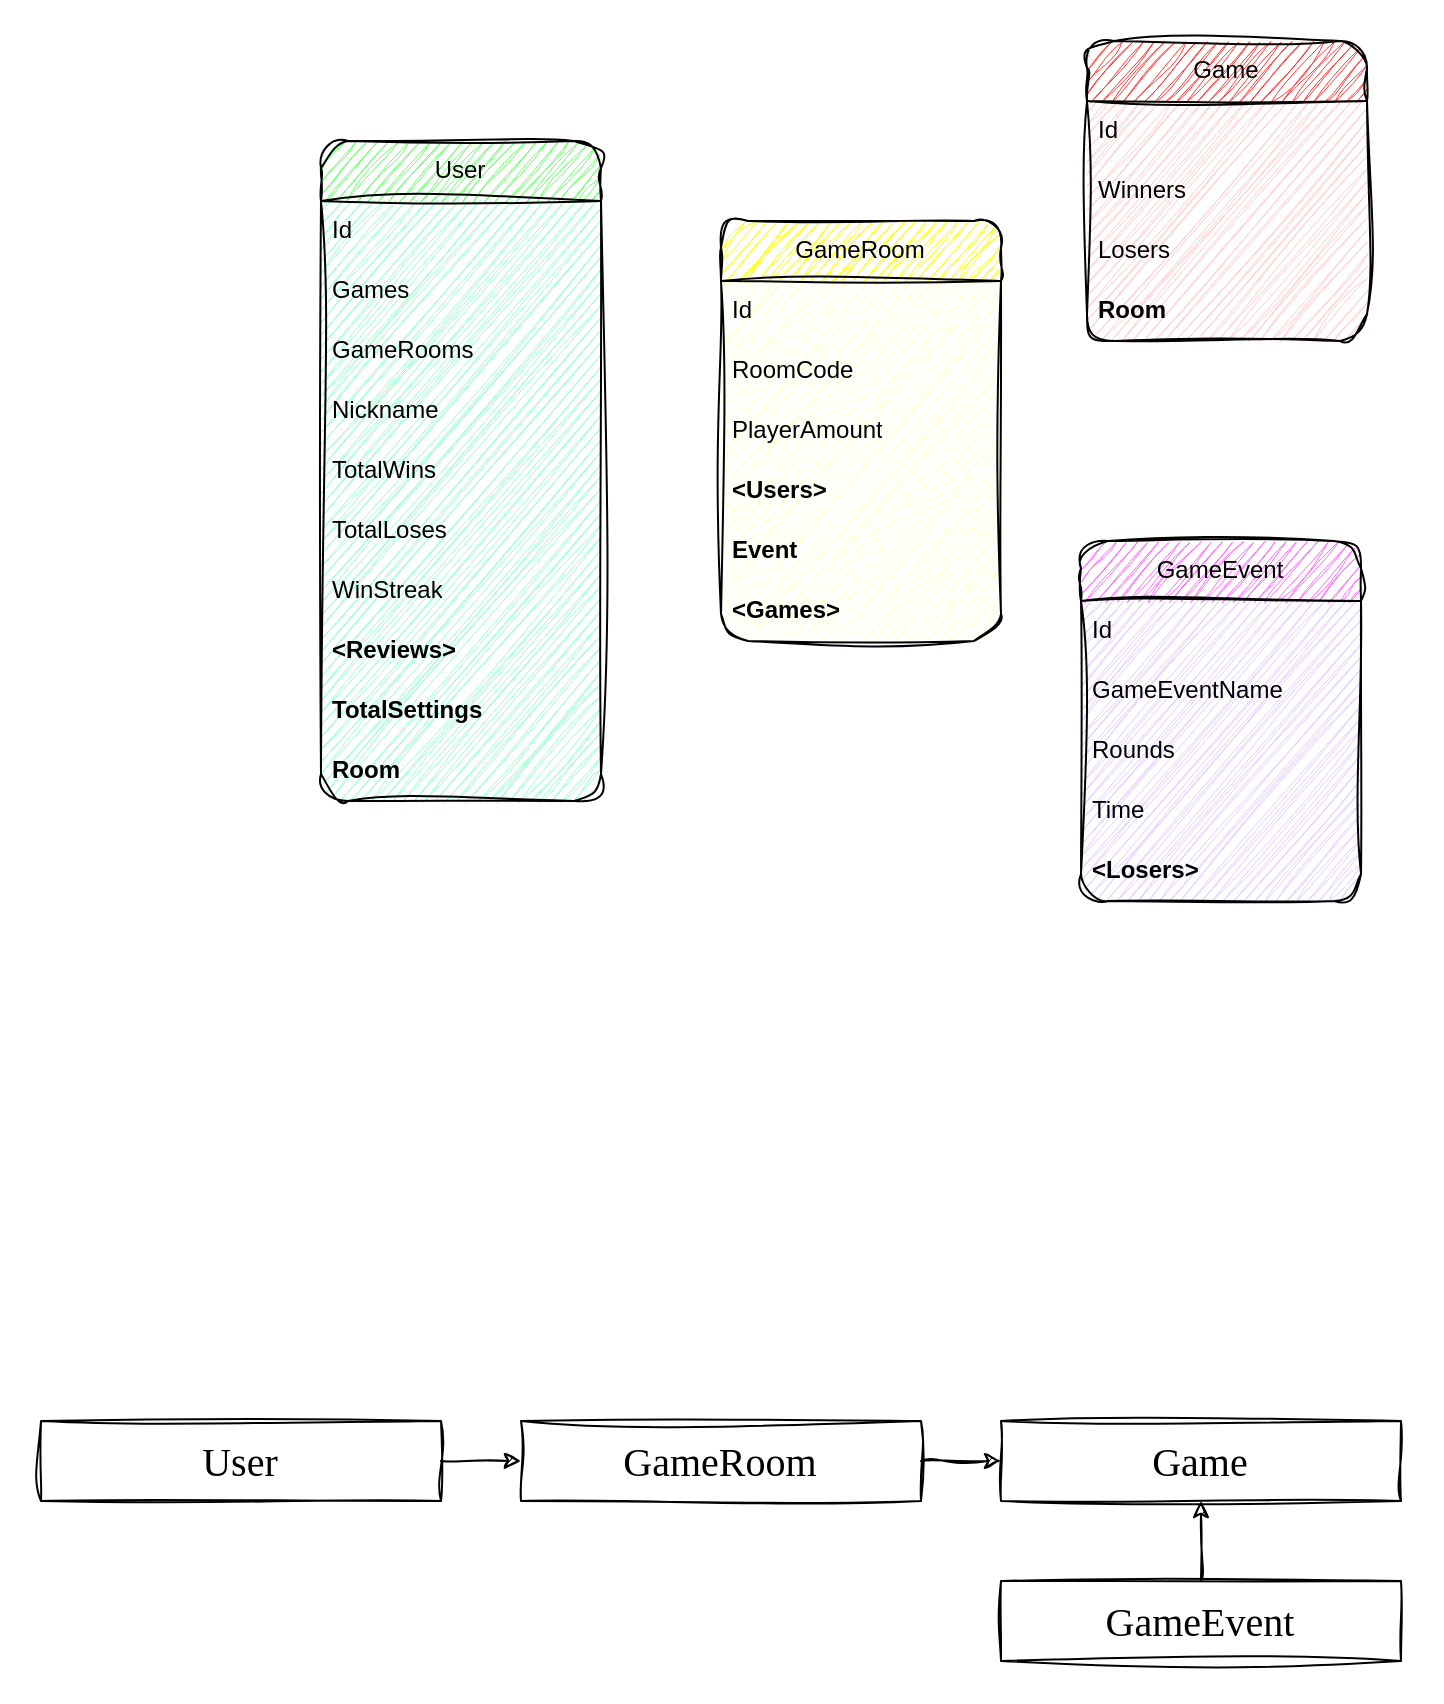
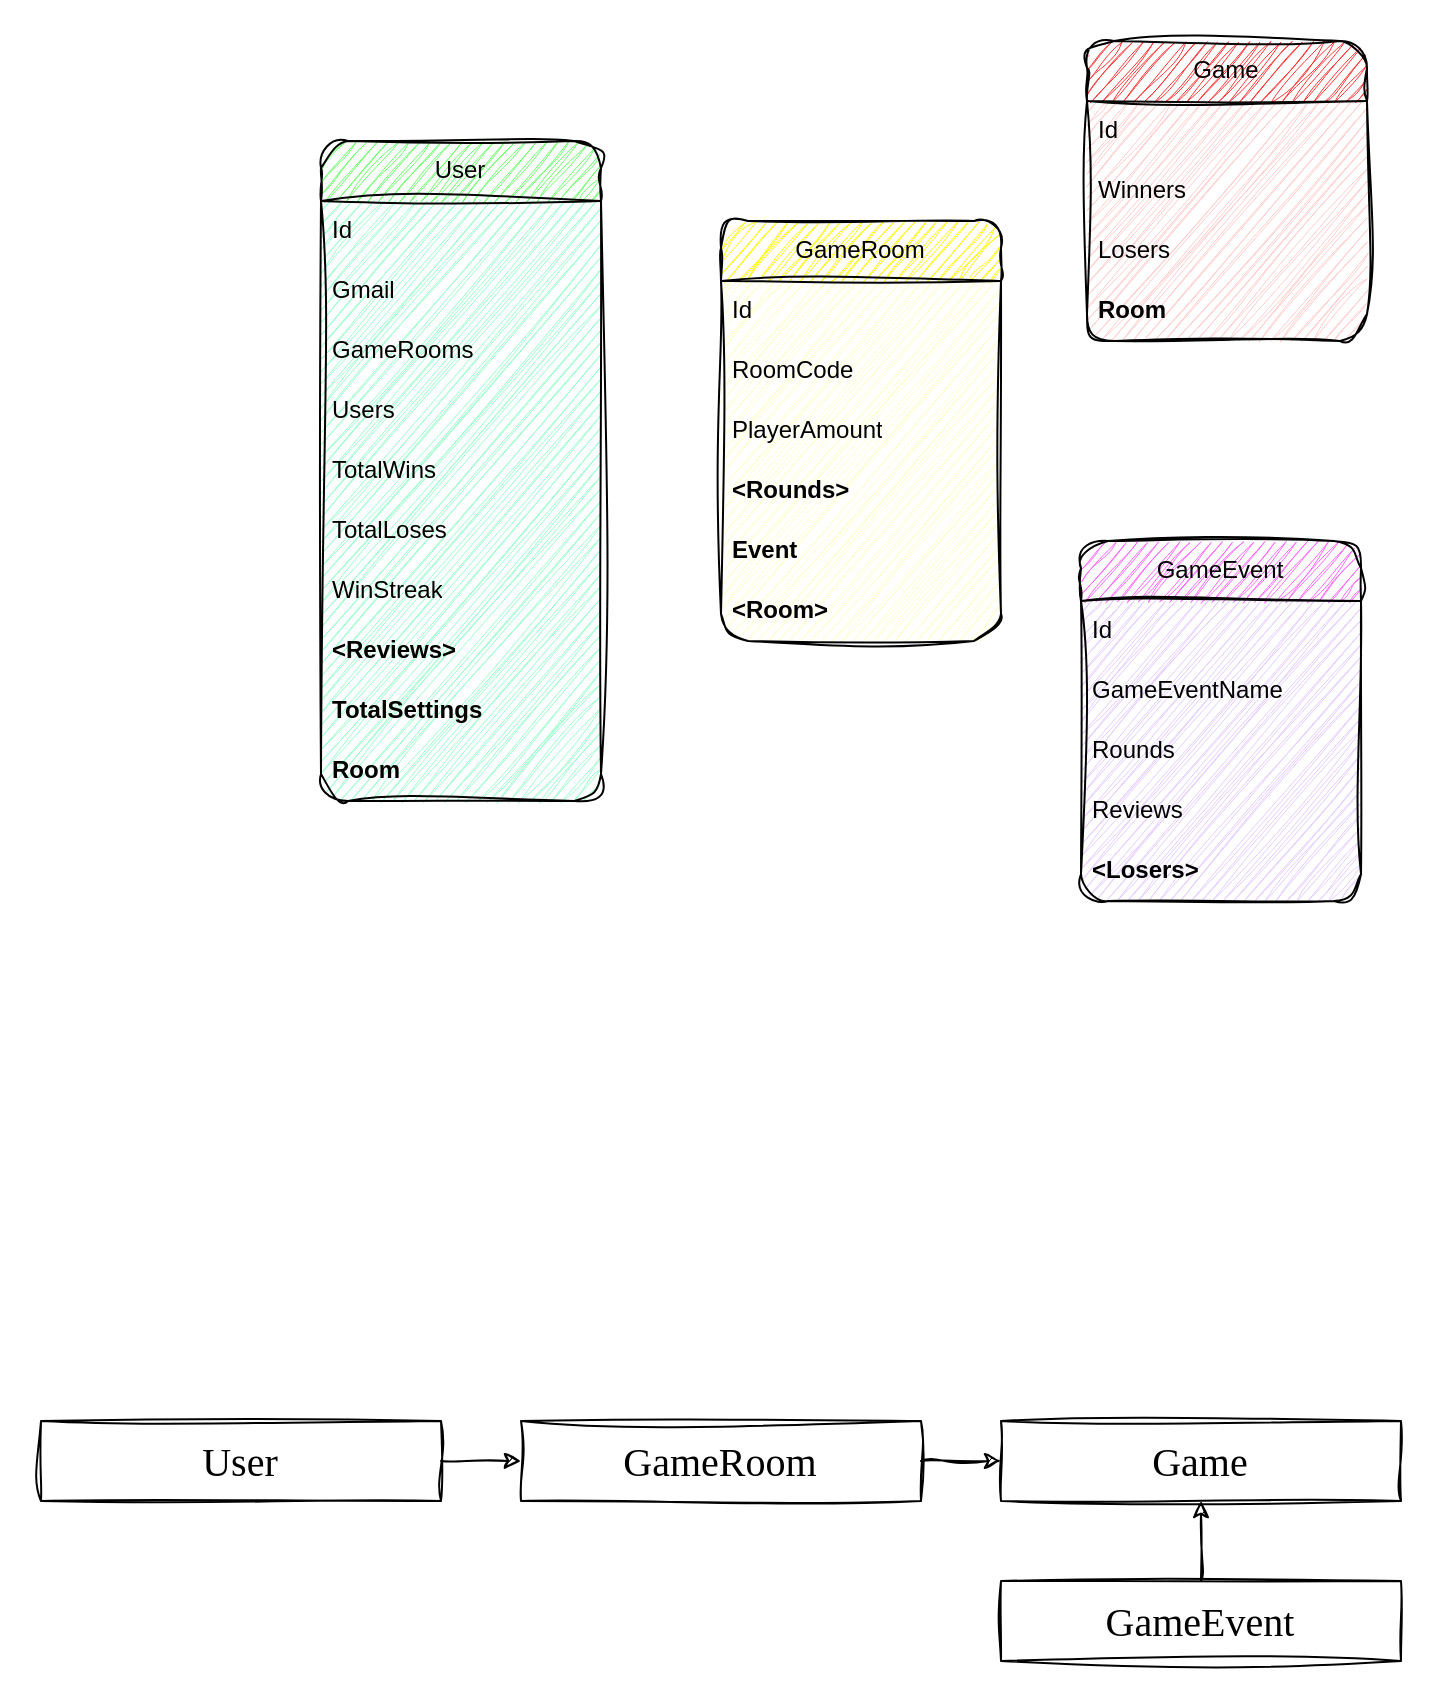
node "Games": label "Games" -> "Gmail"
node "Nickname": label "Nickname" -> "Users"
node "<Users>": label "<Users>" -> "<Rounds>"
node "<Games>": label "<Games>" -> "<Room>"
node "Time": label "Time" -> "Reviews"
